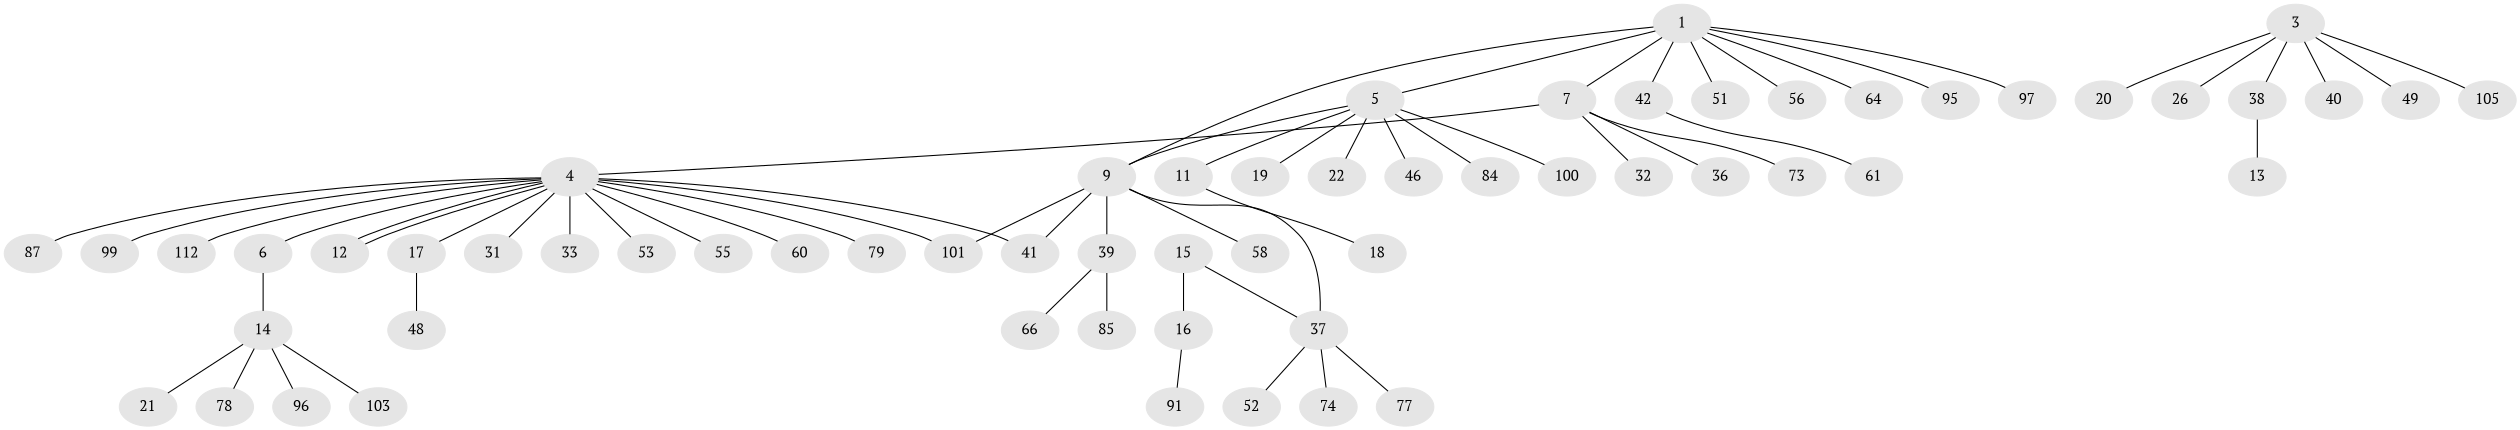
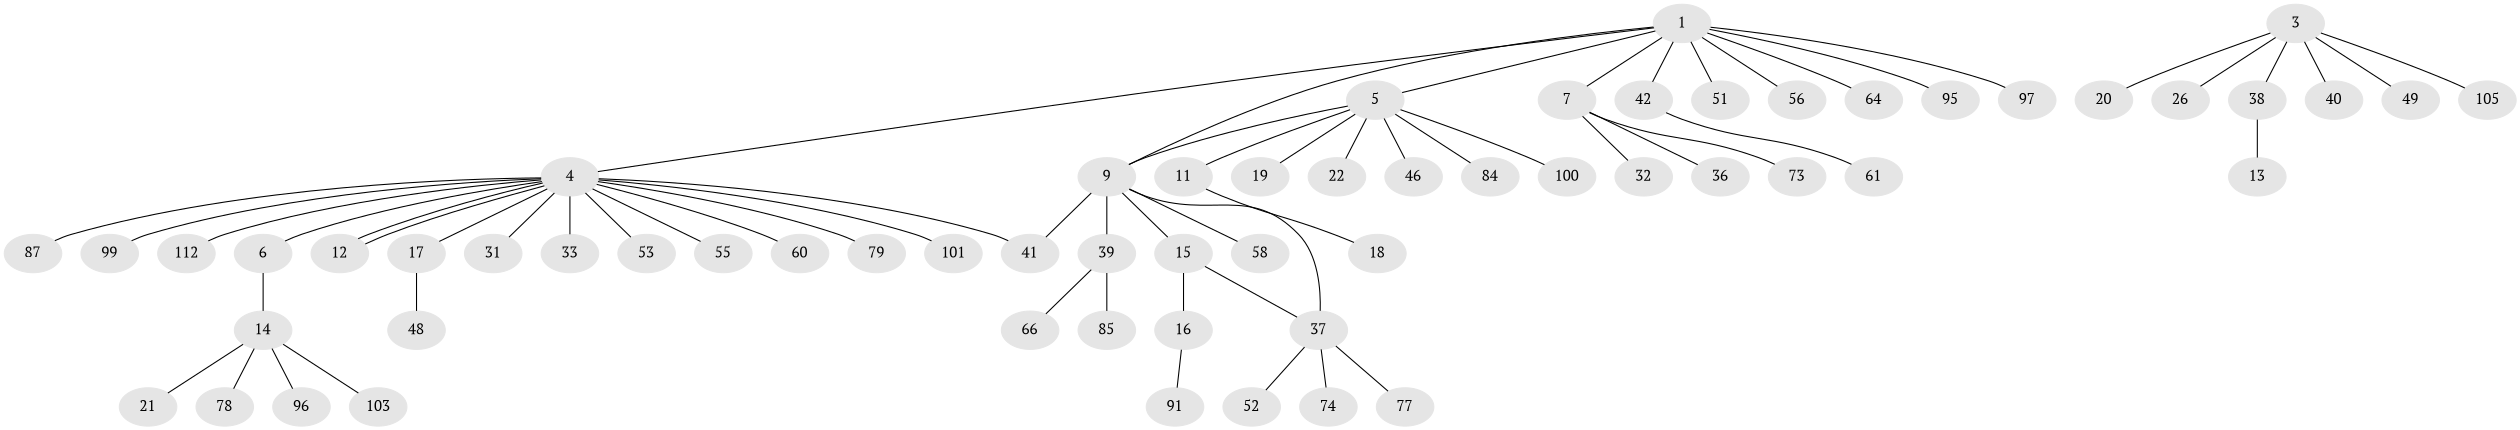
edge "7" -- "4": now "1" -- "4"
edge "9" -- "101": now "9" -- "15"
